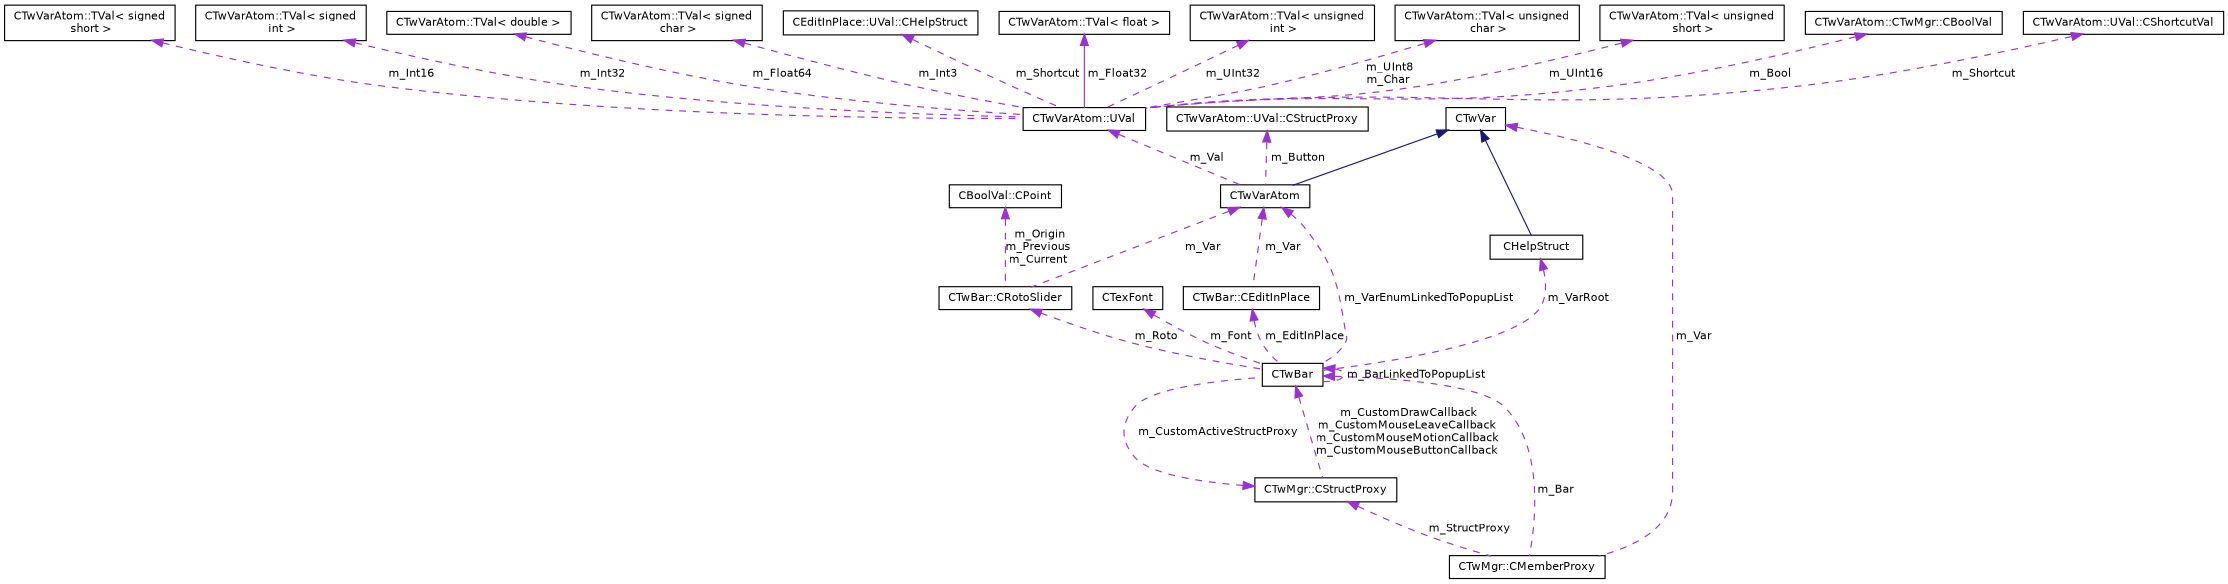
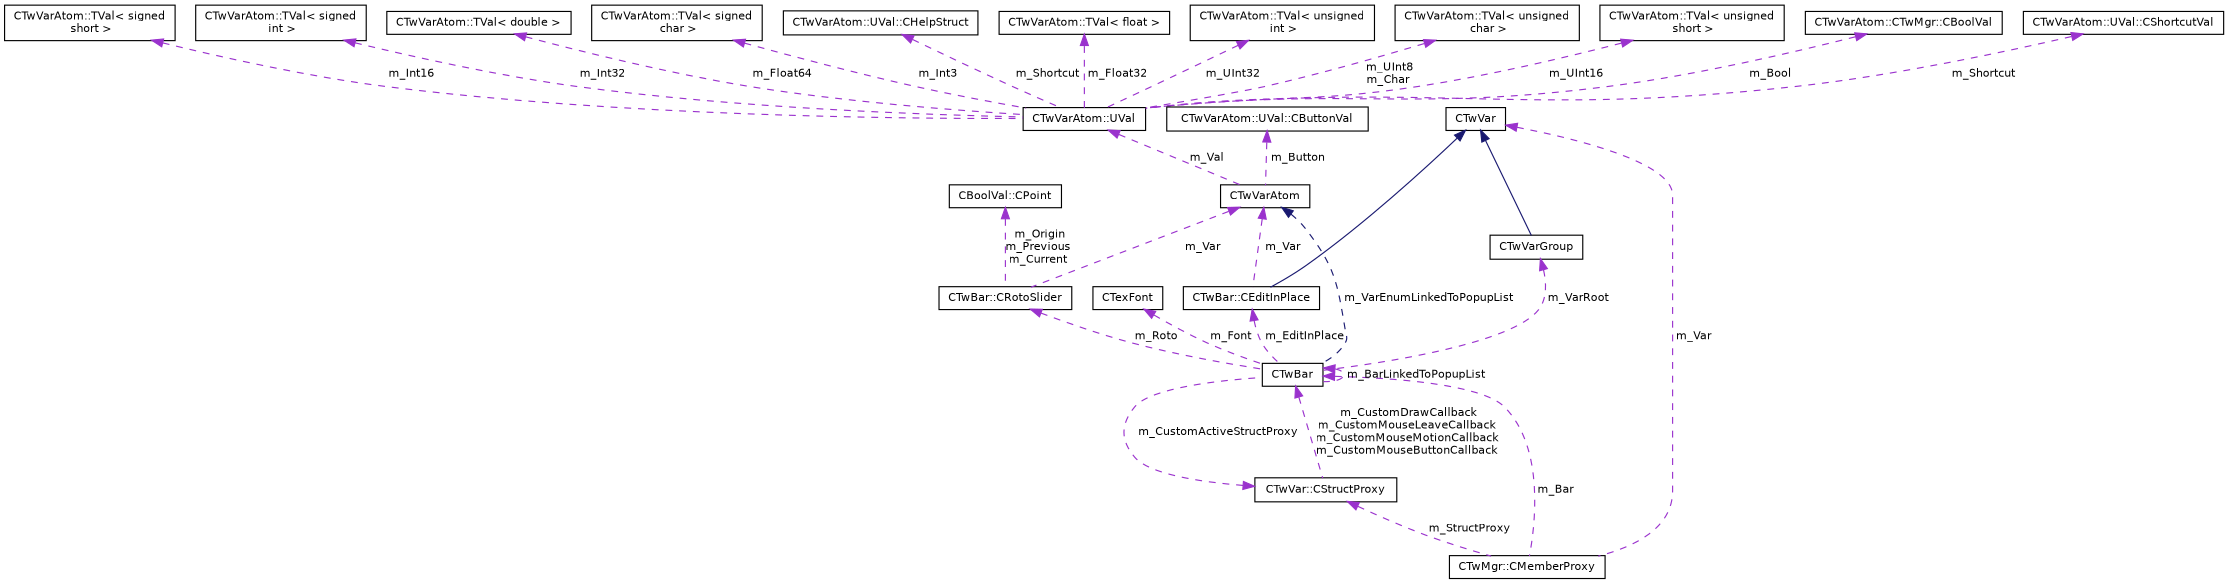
node "CEditInPlace::UVal::CHelpStruct": label "CEditInPlace::UVal::CHelpStruct" -> "CTwVarAtom::UVal::CHelpStruct"
edge "CTwVarAtom::UVal" -> "CTwVarAtom::TVal< float >": style solid -> dashed
node "CTwVarAtom::UVal::CStructProxy": label "CTwVarAtom::UVal::CStructProxy" -> "CTwVarAtom::UVal::CButtonVal"
edge "CTwVarAtom" -> "CTwVar": now "CTwBar::CEditInPlace" -> "CTwVar"
node "CHelpStruct": label "CHelpStruct" -> "CTwVarGroup"
edge "CTwBar" -> "CTwVarAtom": color darkorchid3 -> midnightblue
node "CTwMgr::CStructProxy": label "CTwMgr::CStructProxy" -> "CTwVar::CStructProxy"
